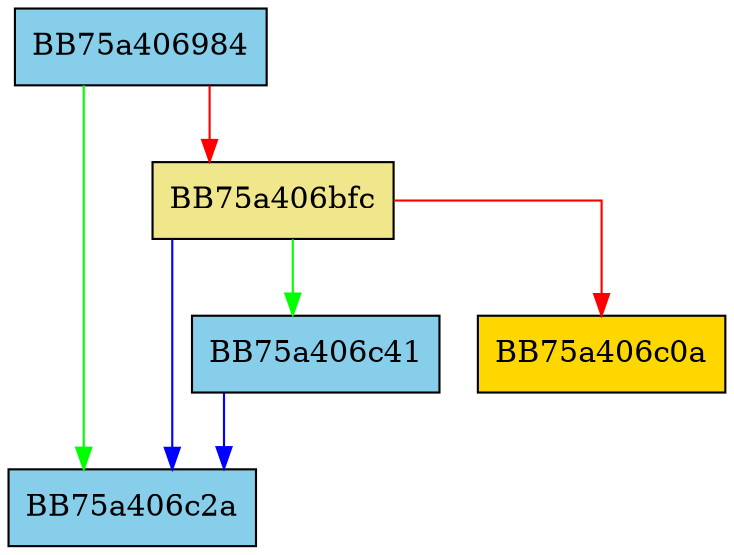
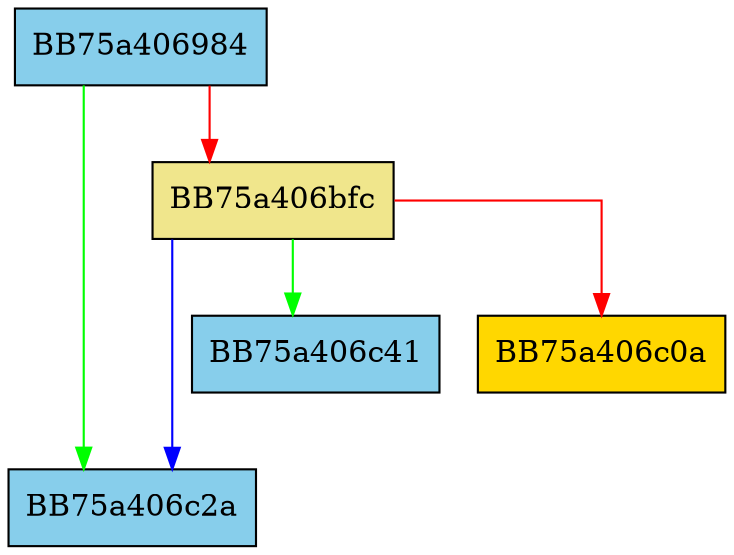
edge "BB75a406c41" -> "BB75a406c2a": removed
